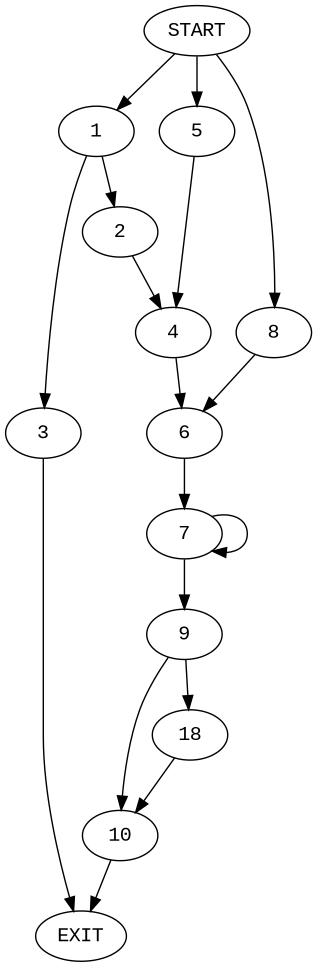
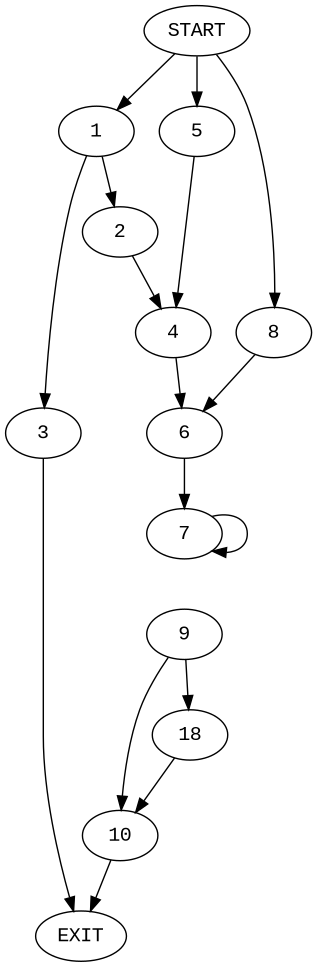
edge "7" -> "9": removed
